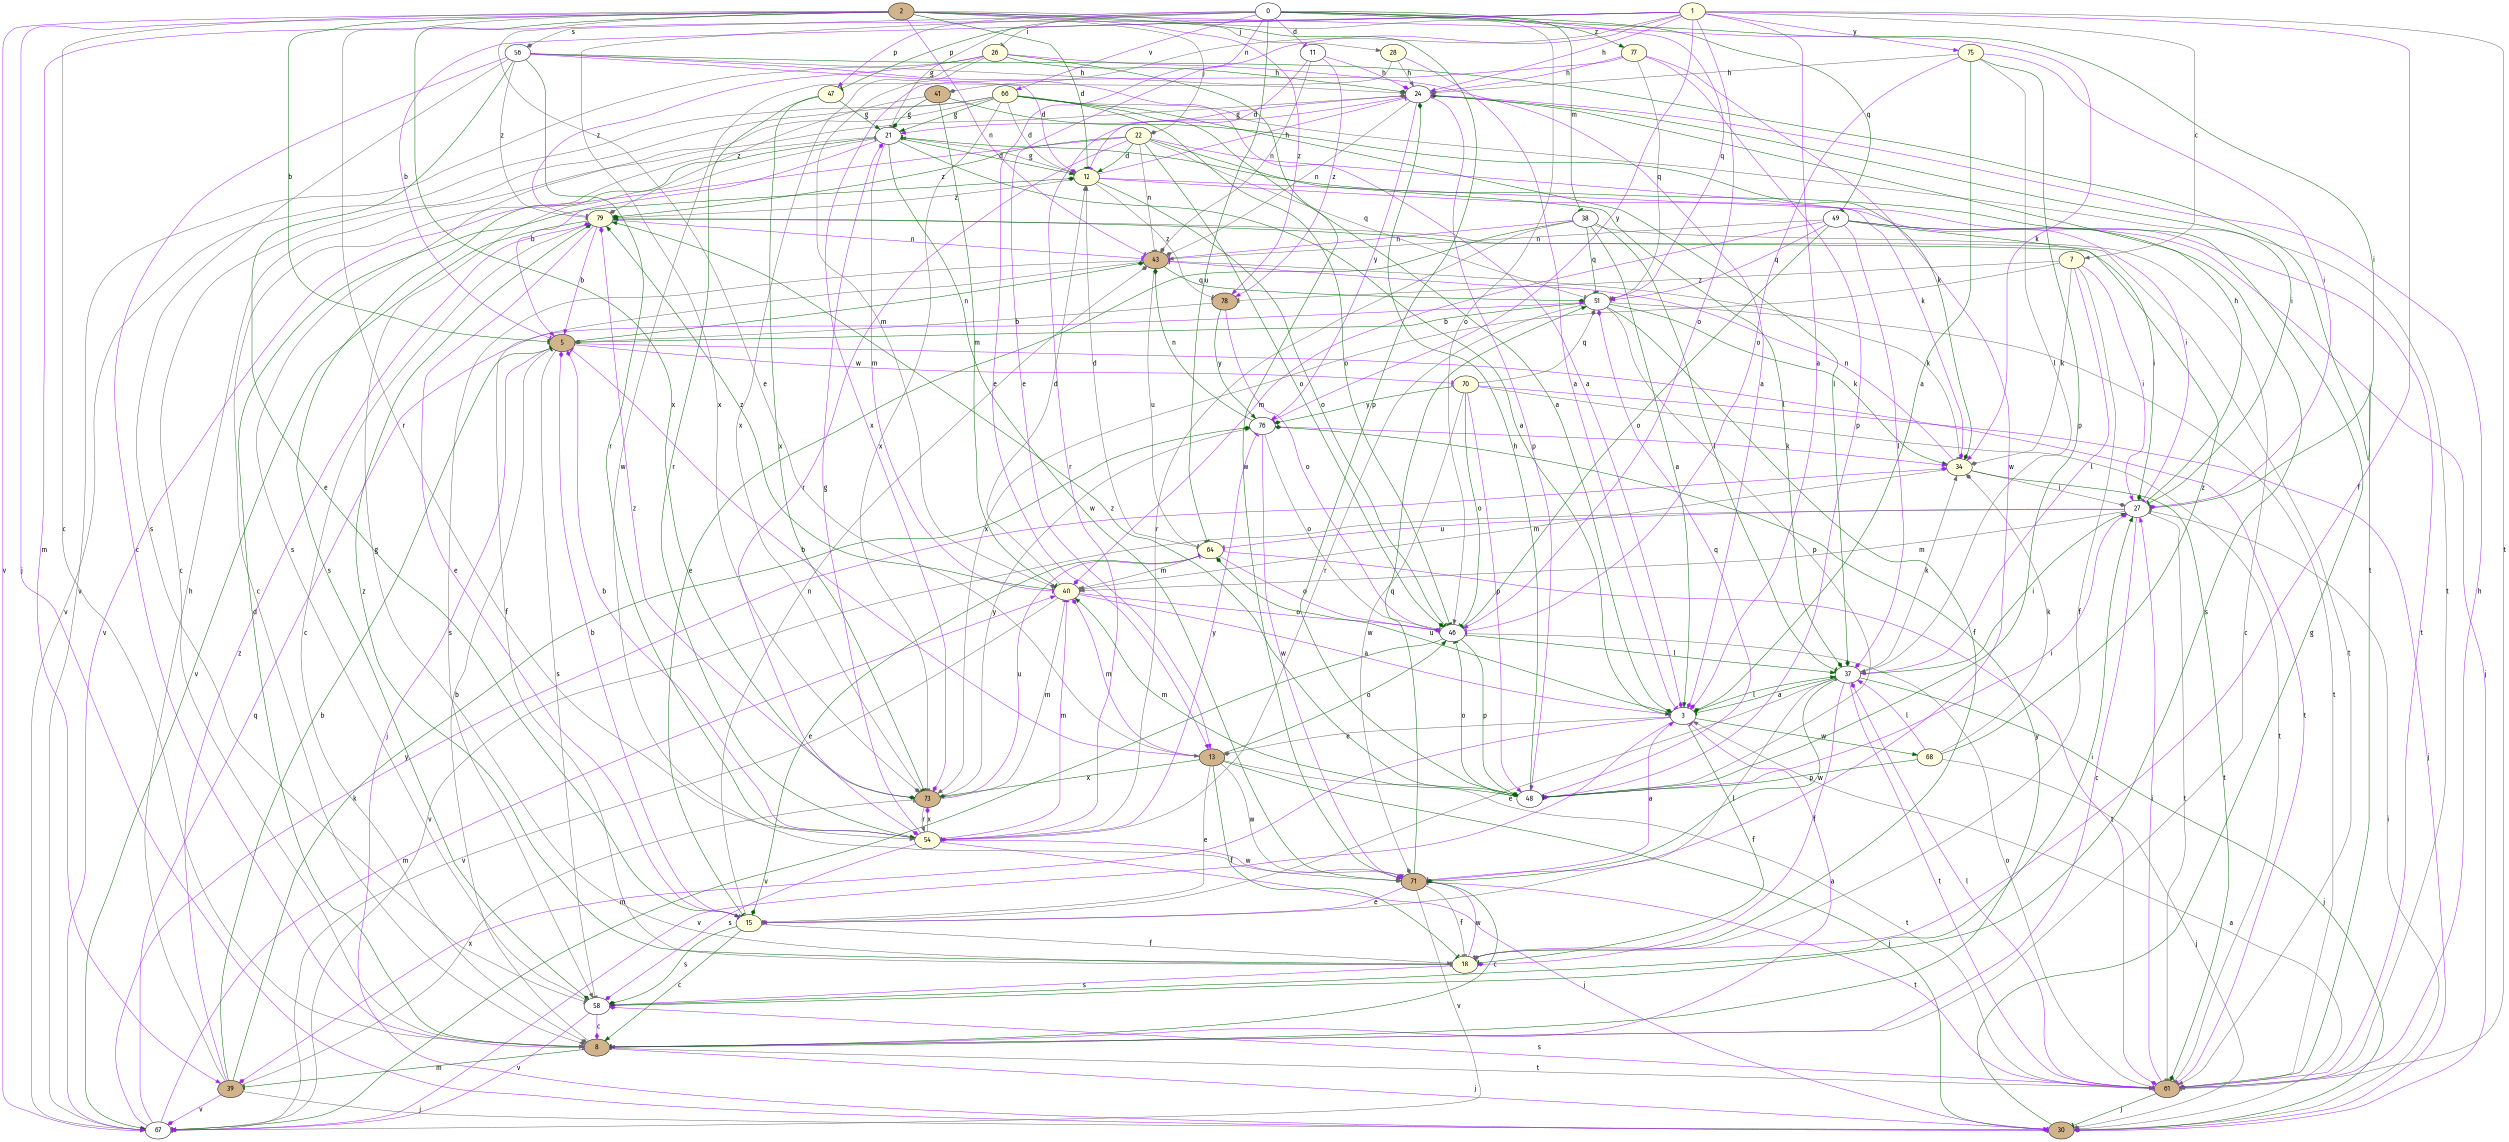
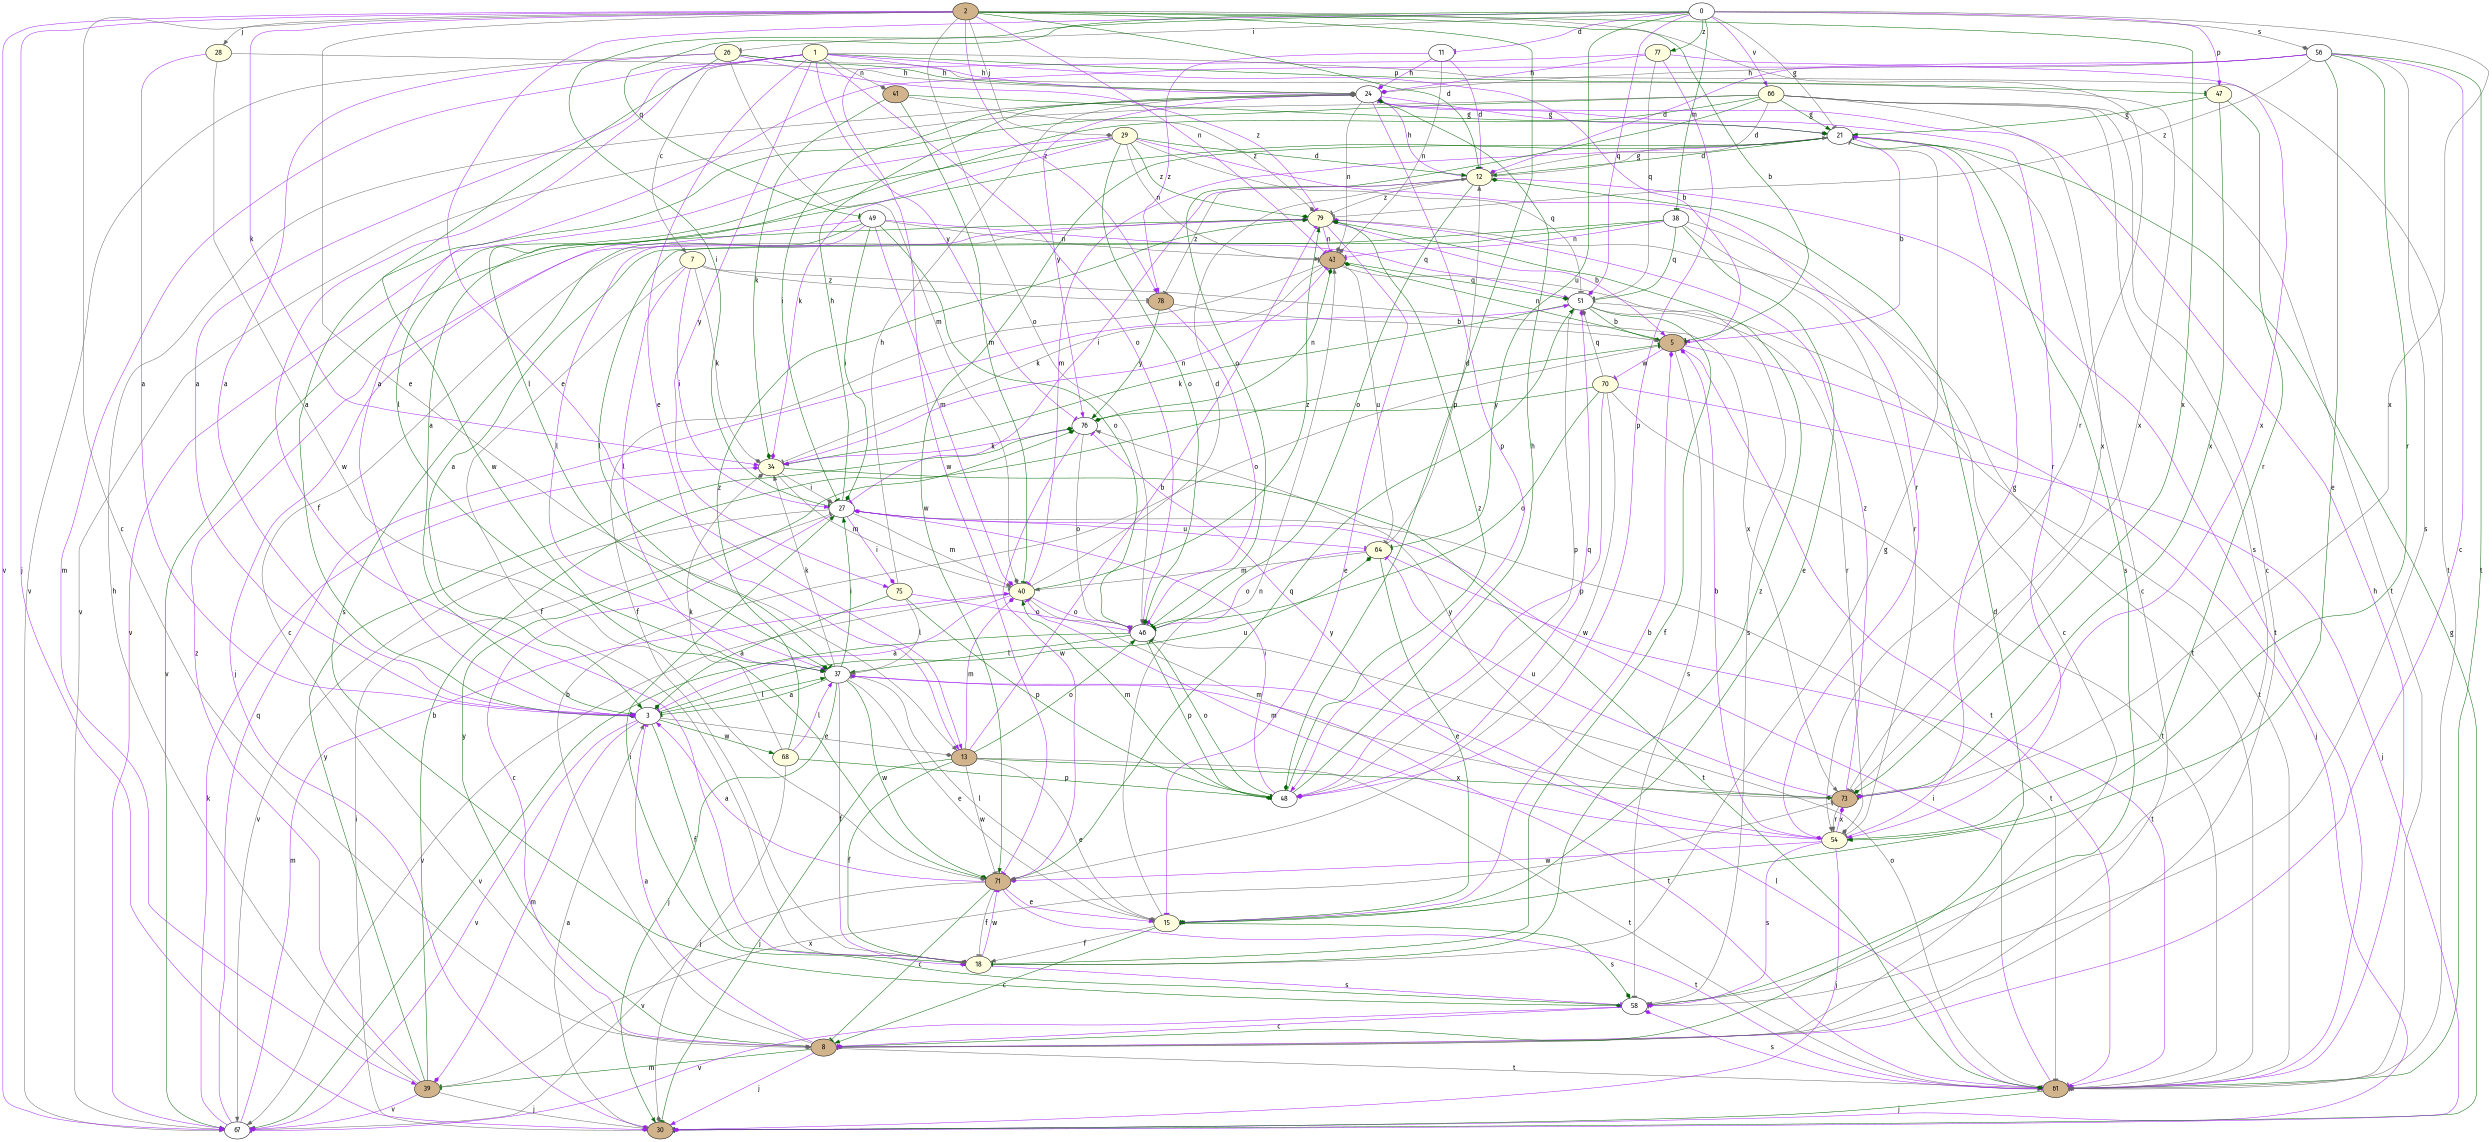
node "22": label "22" -> "29"
edge "75" -> "27": reversed
edge "15" -> "43": arrowhead diamond -> normal
edge "13" -> "5": now "13" -> "79"
